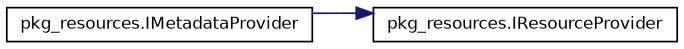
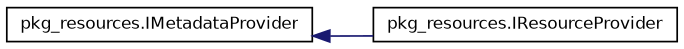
edge "pkg_resources.IMetadataProvider" -> "pkg_resources.IResourceProvider": reversed
